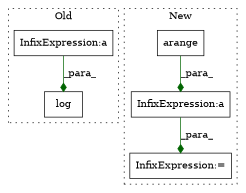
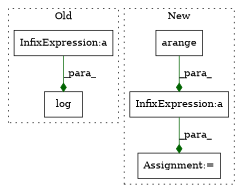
node "InfixExpression:=": label "InfixExpression:=" -> "Assignment:="
